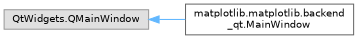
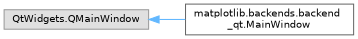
node "matplotlib.matplotlib.backend _qt.MainWindow": label "matplotlib.matplotlib.backend _qt.MainWindow" -> "matplotlib.backends.backend _qt.MainWindow"
